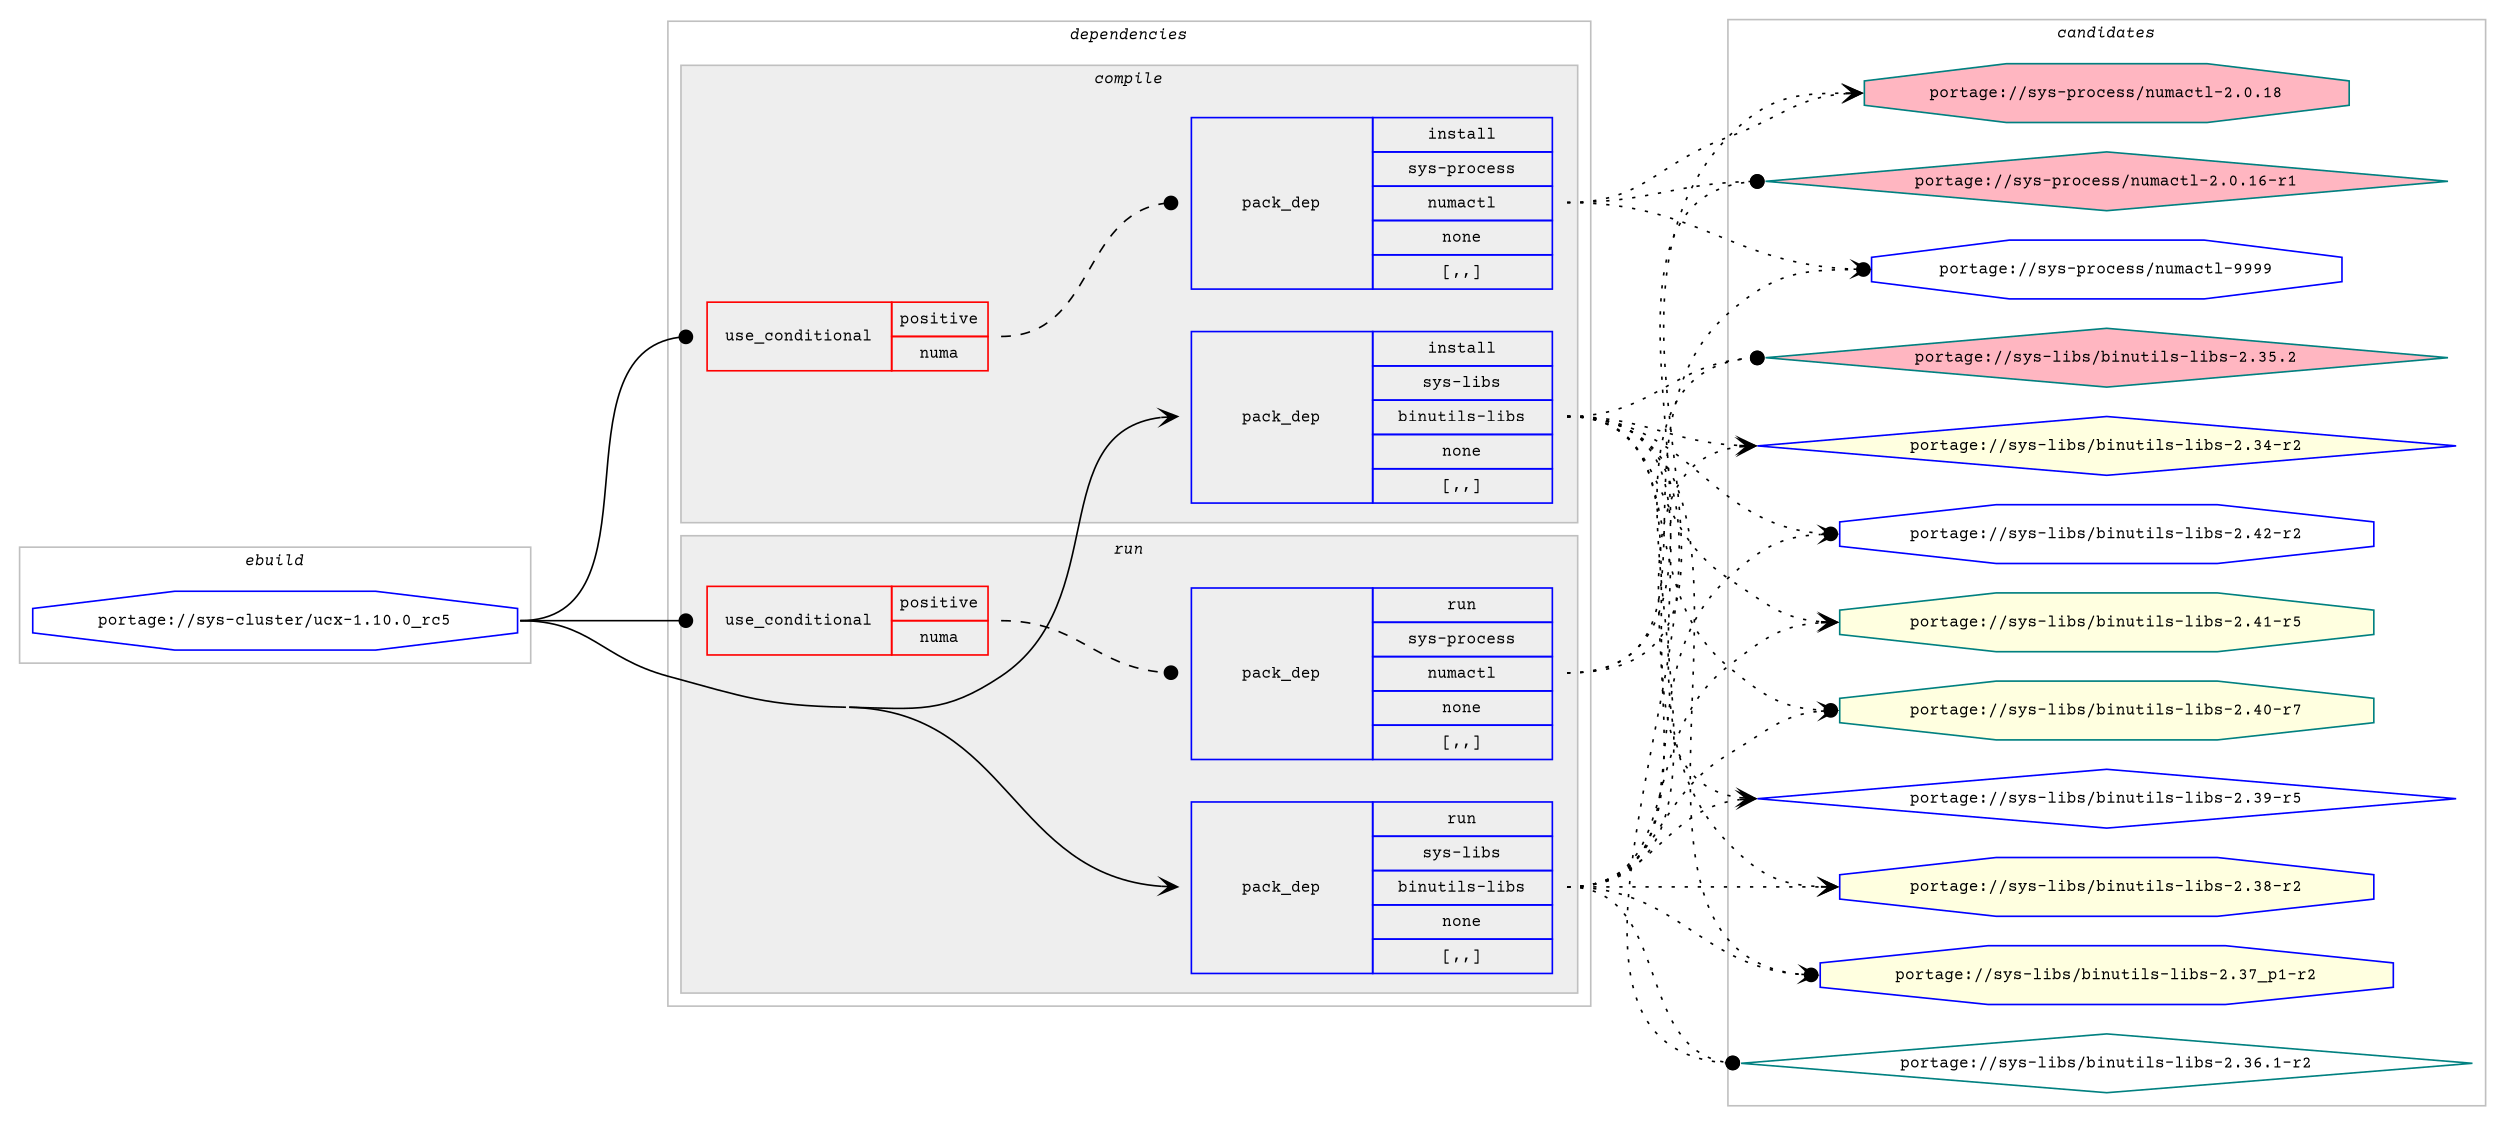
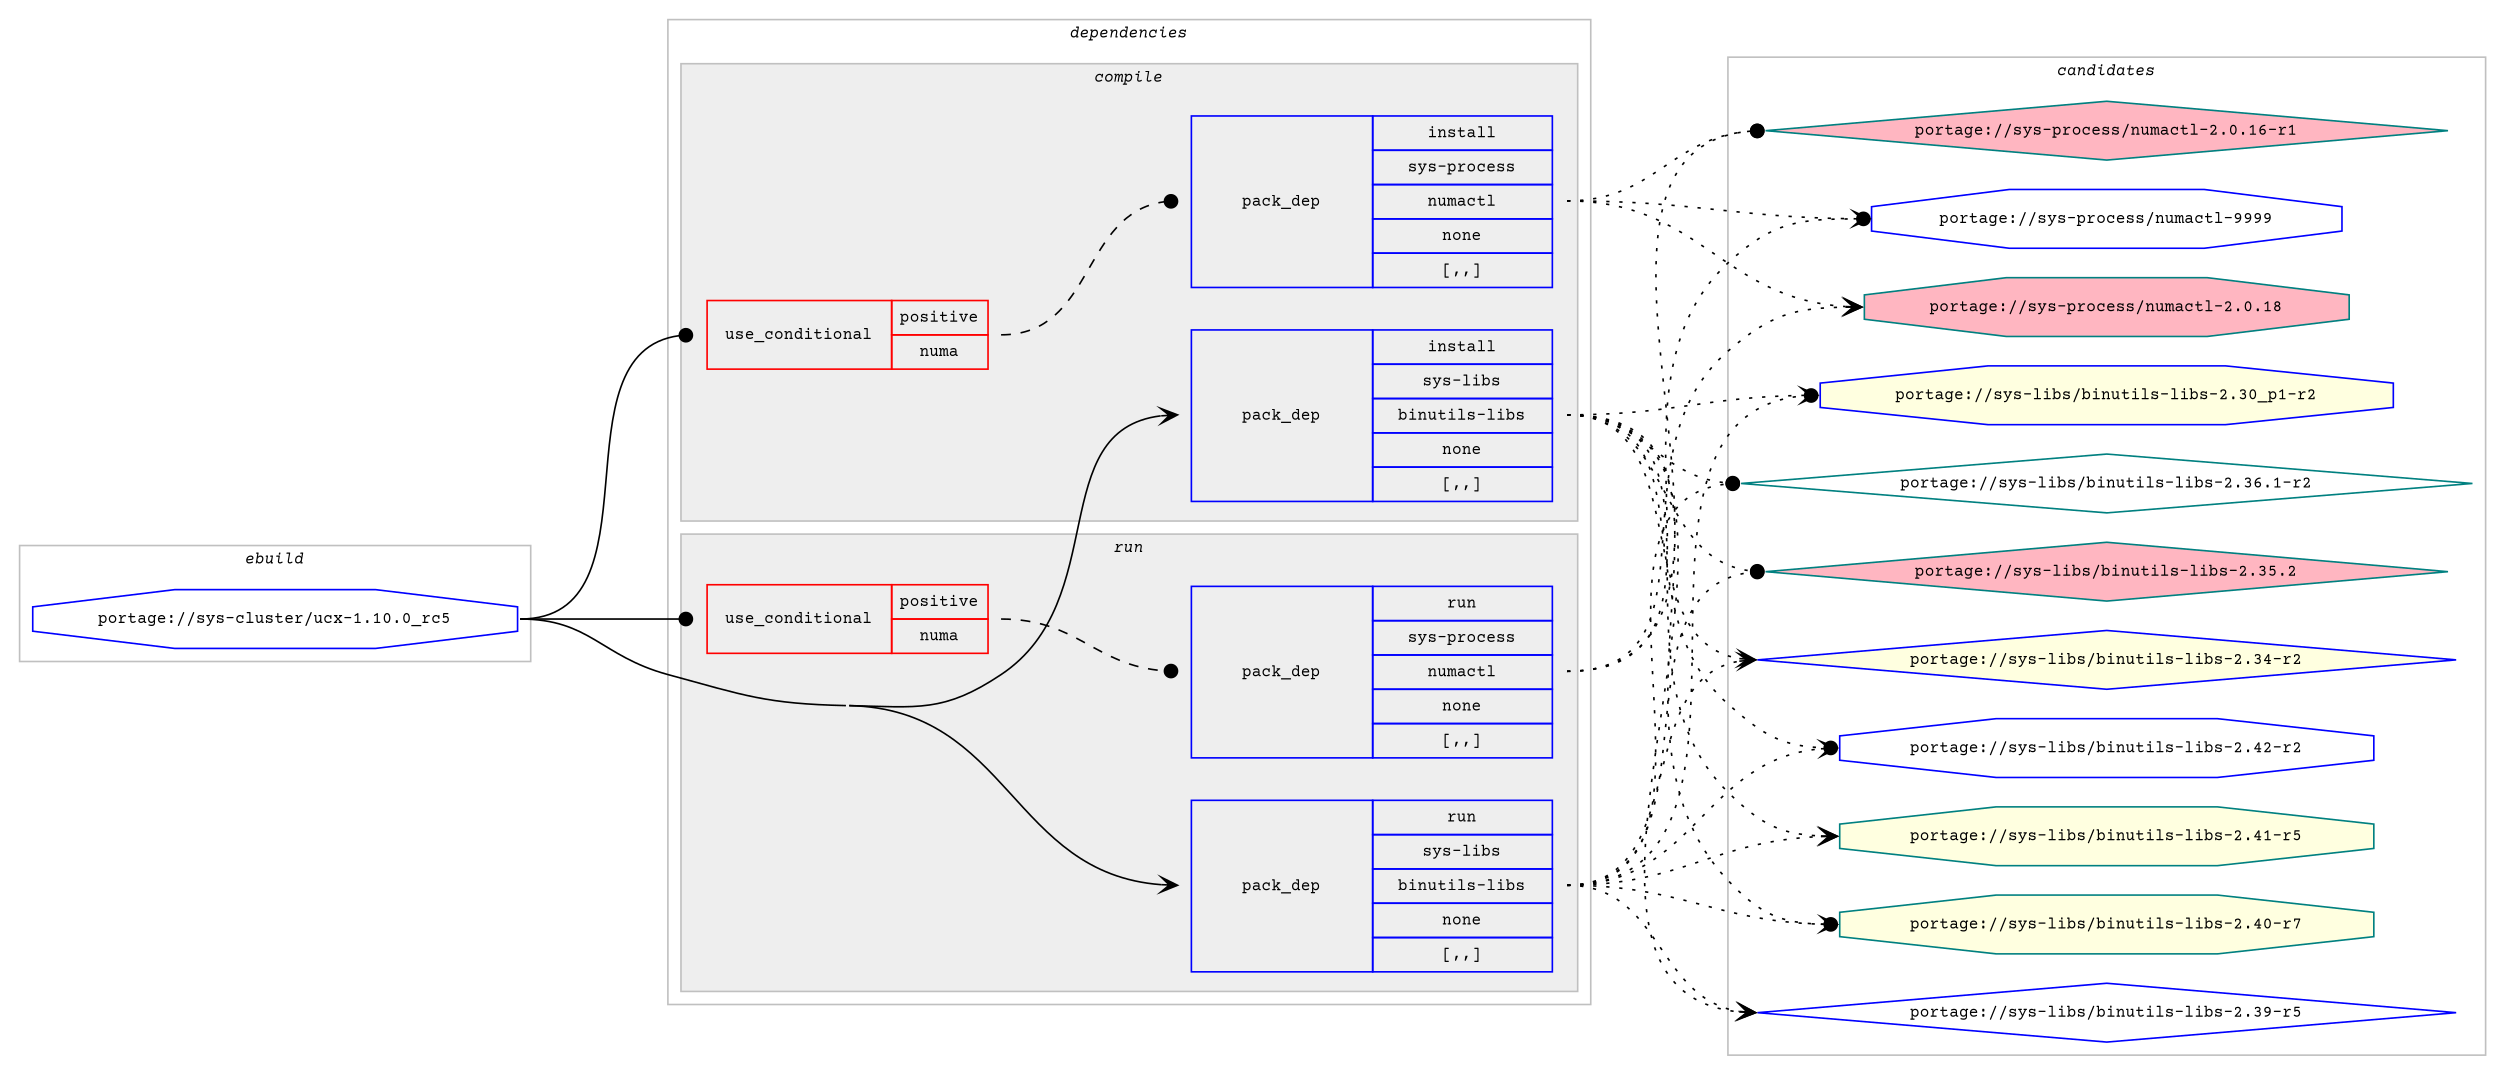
node "portage://sys-libs/binutils-libs-2.38-r2": removed
node "portage://sys-libs/binutils-libs-2.37_p1-r2": label "portage://sys-libs/binutils-libs-2.37_p1-r2" -> "portage://sys-libs/binutils-libs-2.30_p1-r2"
